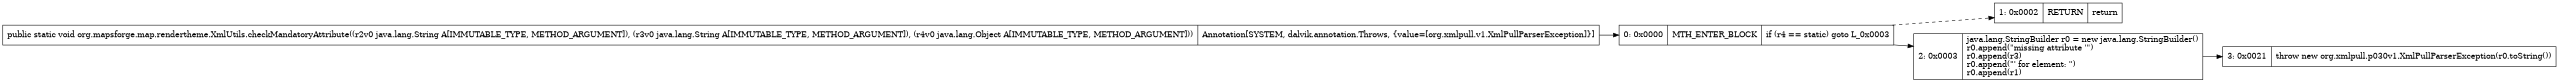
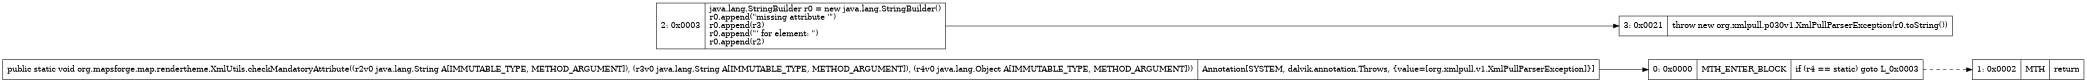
node "1: 0x0002": text "RETURN" -> "MTH"
edge "0: 0x0000" -> "2: 0x0003": removed
node "2: 0x0003": text "r0.append(r1)" -> "r0.append(r2)"
